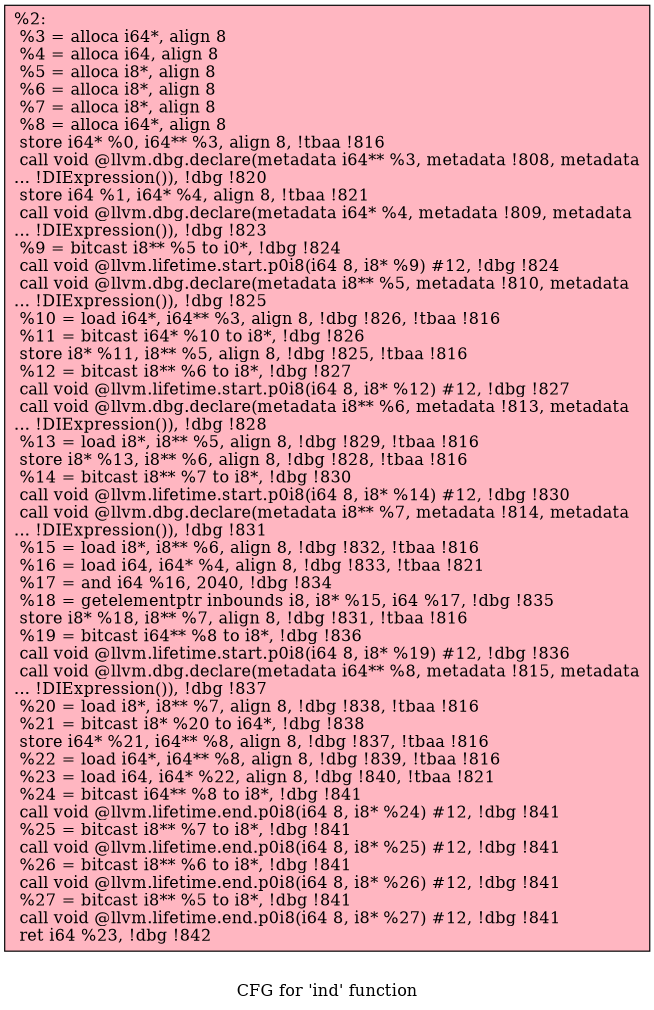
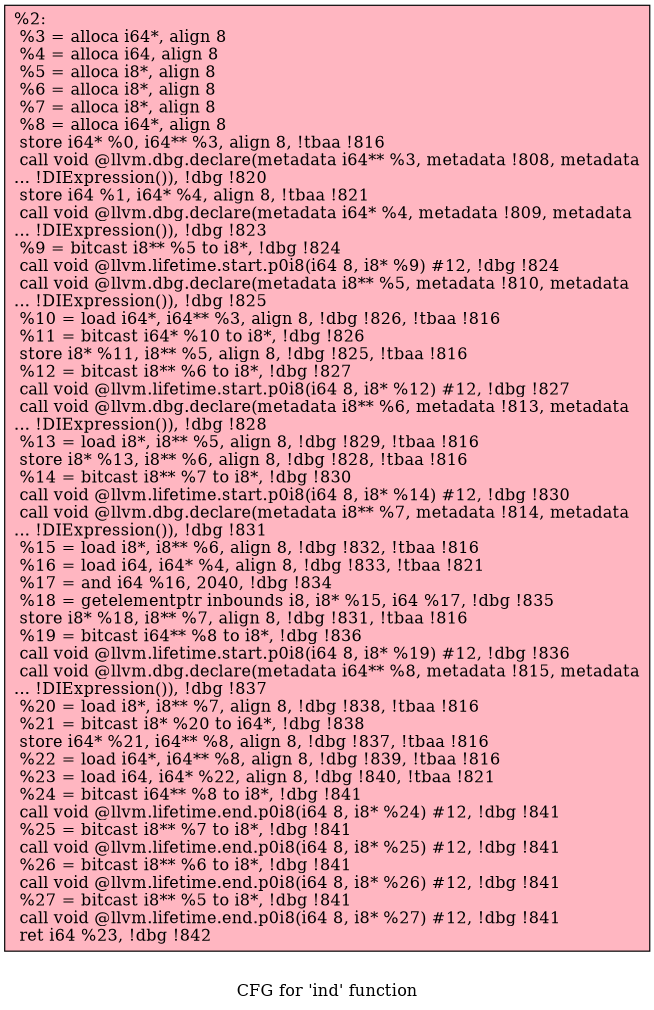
node "%2:": text "%9 = bitcast i8** %5 to i0*, !dbg !824" -> "%9 = bitcast i8** %5 to i8*, !dbg !824"
